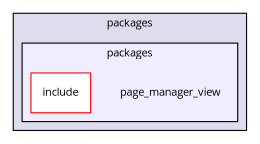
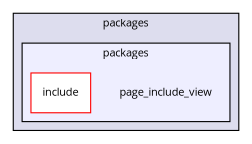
node "page_manager_view": label "page_manager_view" -> "page_include_view"
